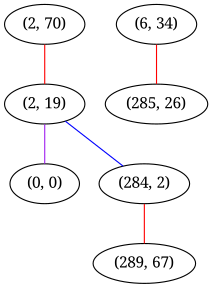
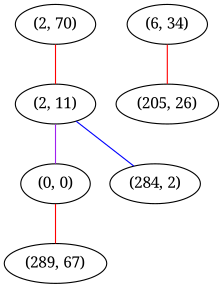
node "(2, 19)": label "(2, 19)" -> "(2, 11)"
node "(285, 26)": label "(285, 26)" -> "(205, 26)"
edge "(284, 2)" -- "(289, 67)": now "(0, 0)" -- "(289, 67)"
